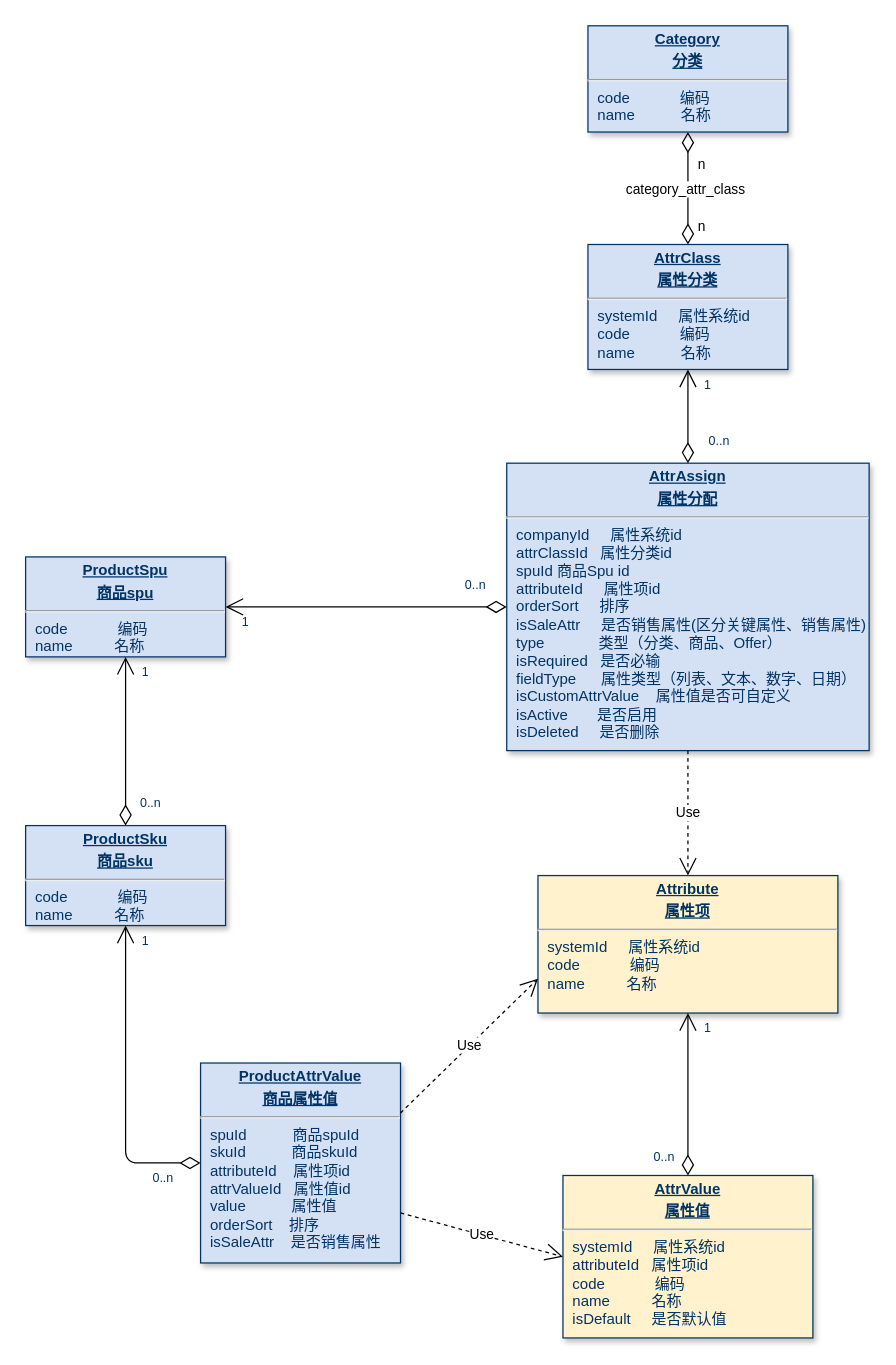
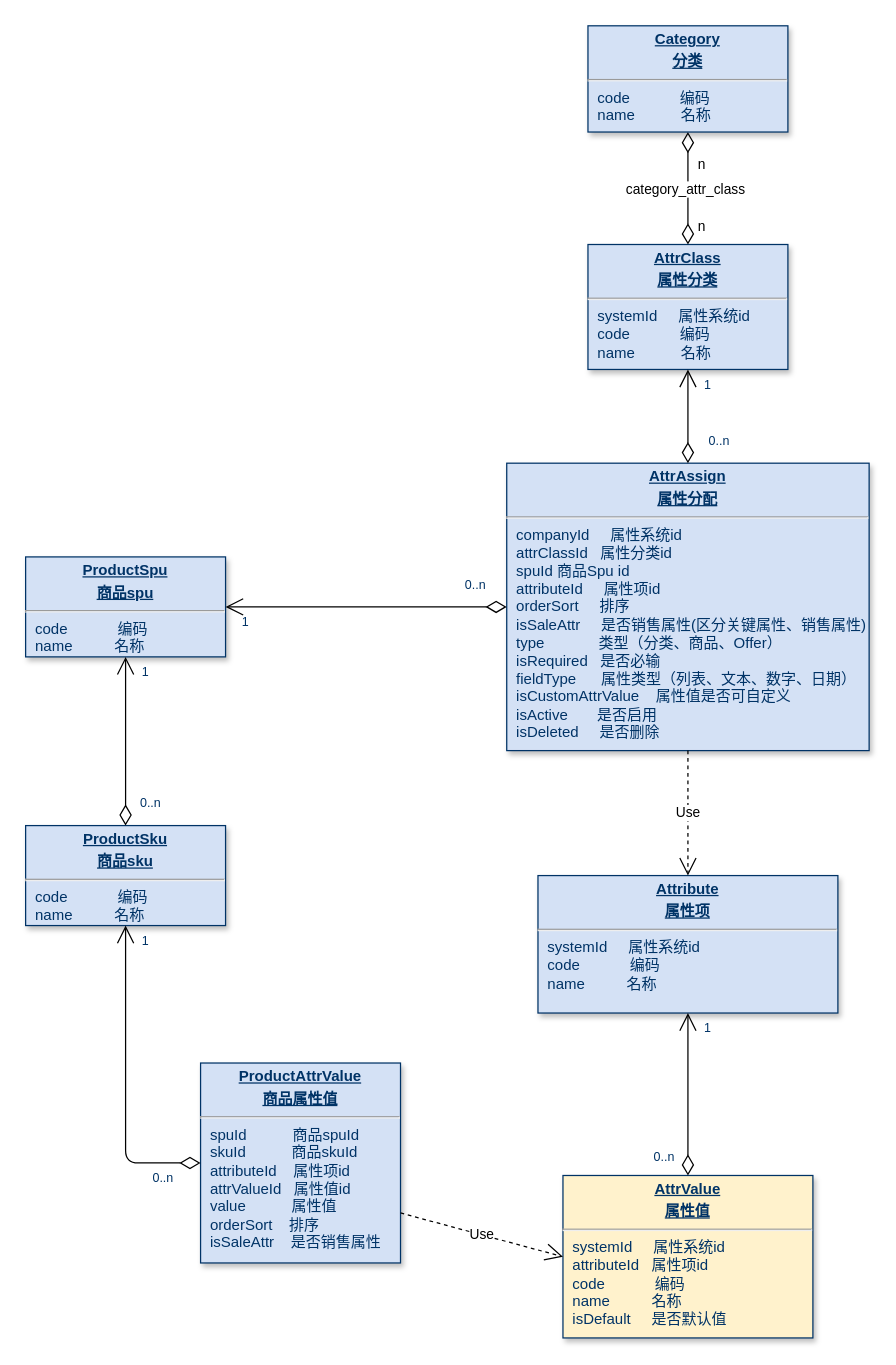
node "Attribute 属性项 systemId 属性系统id code 编码 name 名称": fillcolor #fff2cc -> #d4e1f5
edge "ProductAttrValue 商品属性值 spuId 商品spuId skuId 商品skuId attributeId 属性项id attrValueId 属性值id value 属性值 orderSort 排序 isSaleAttr 是否销售属性" -> "Attribute 属性项 systemId 属性系统id code 编码 name 名称": removed, label "Use"
